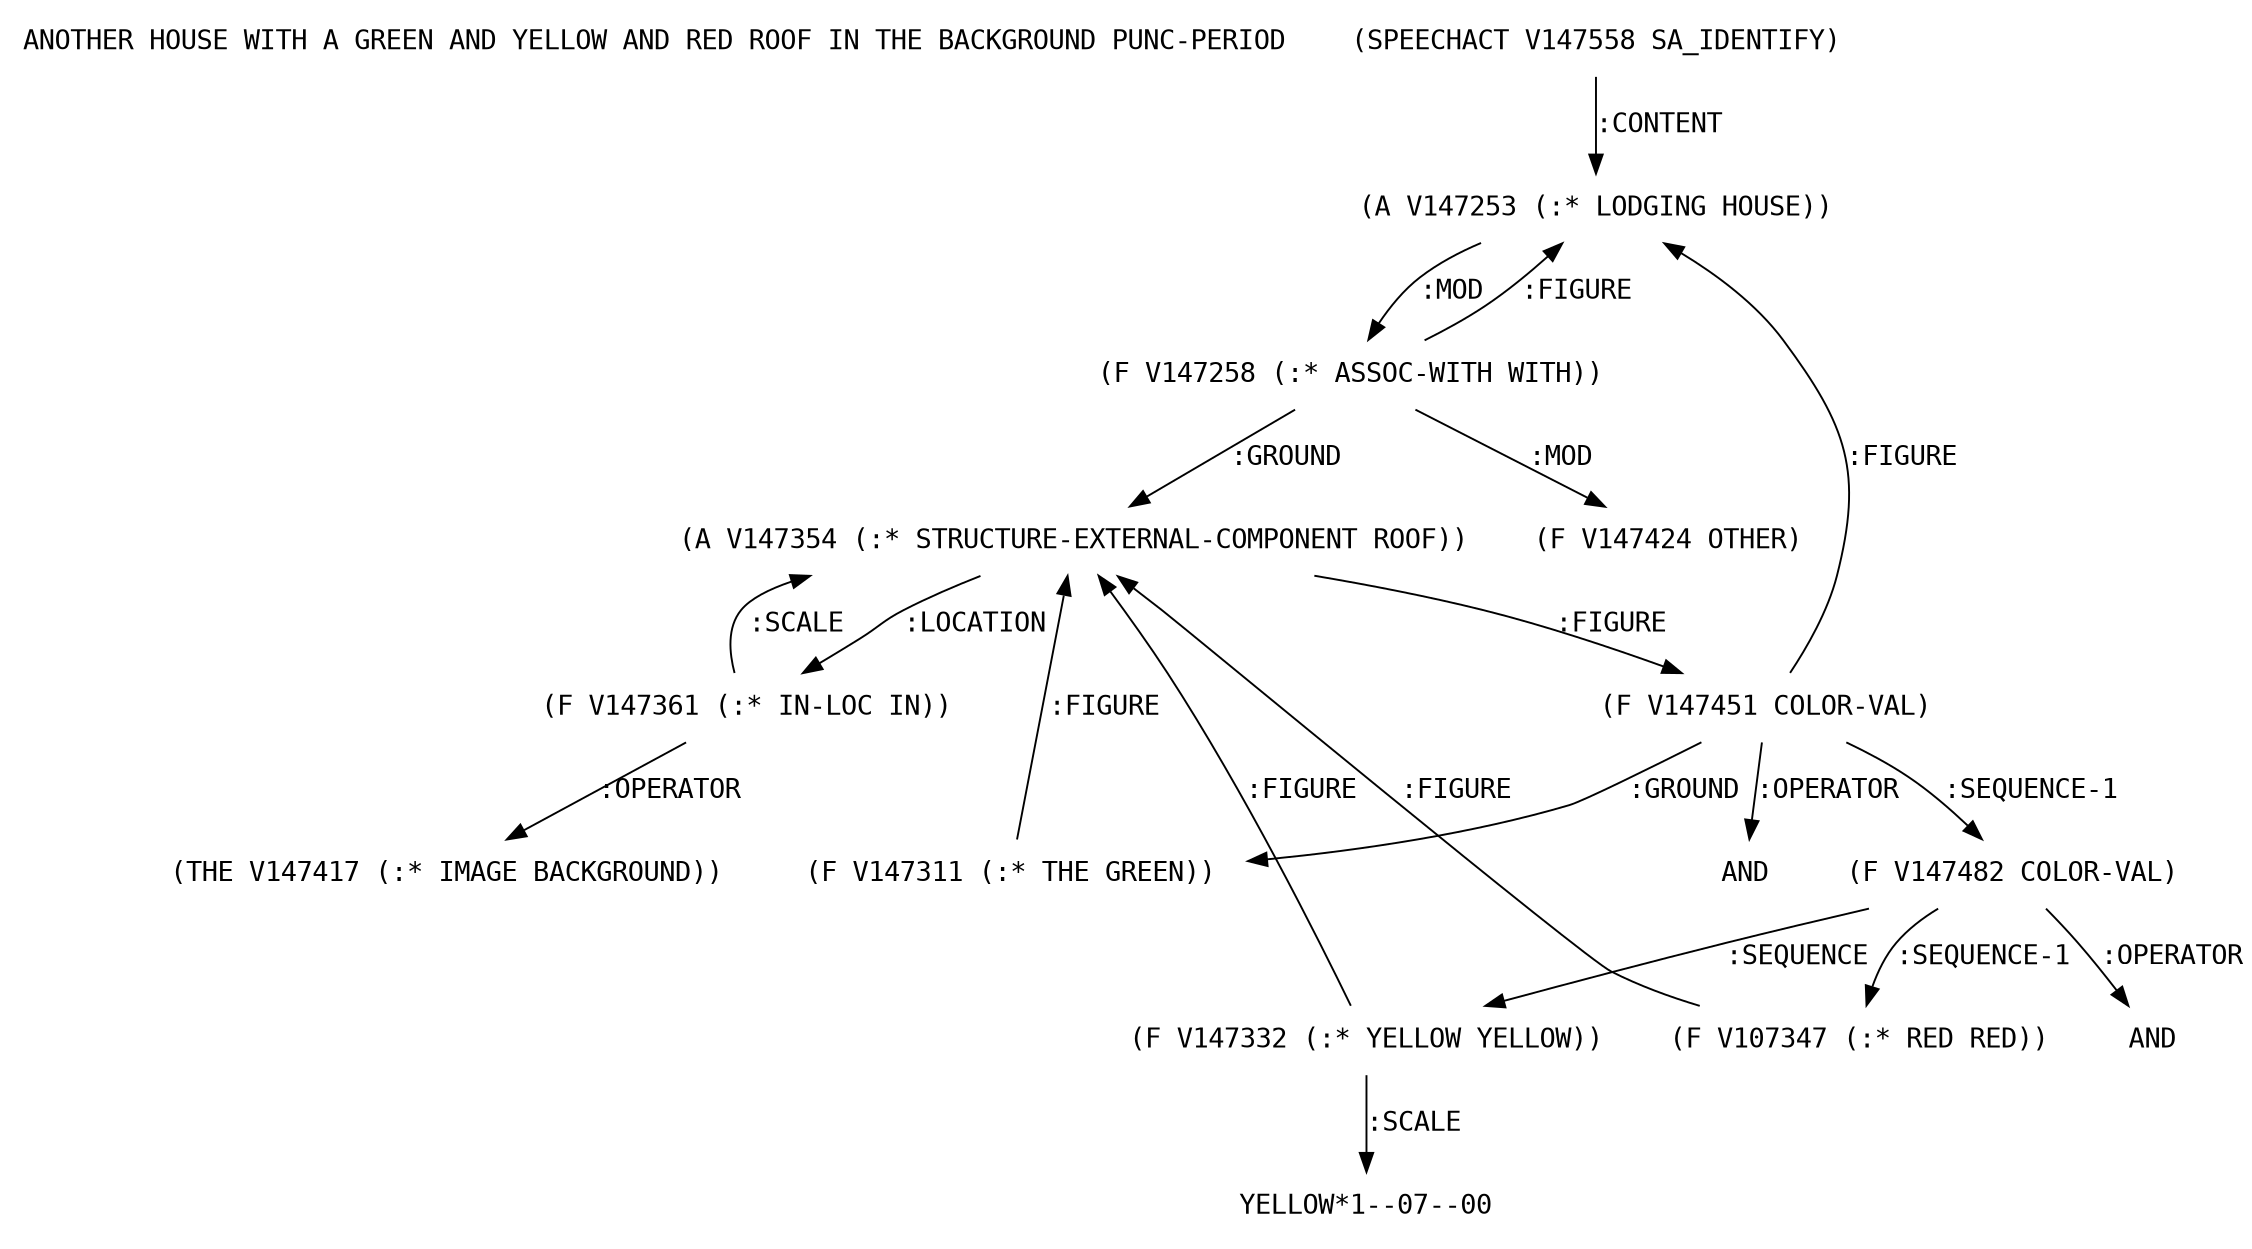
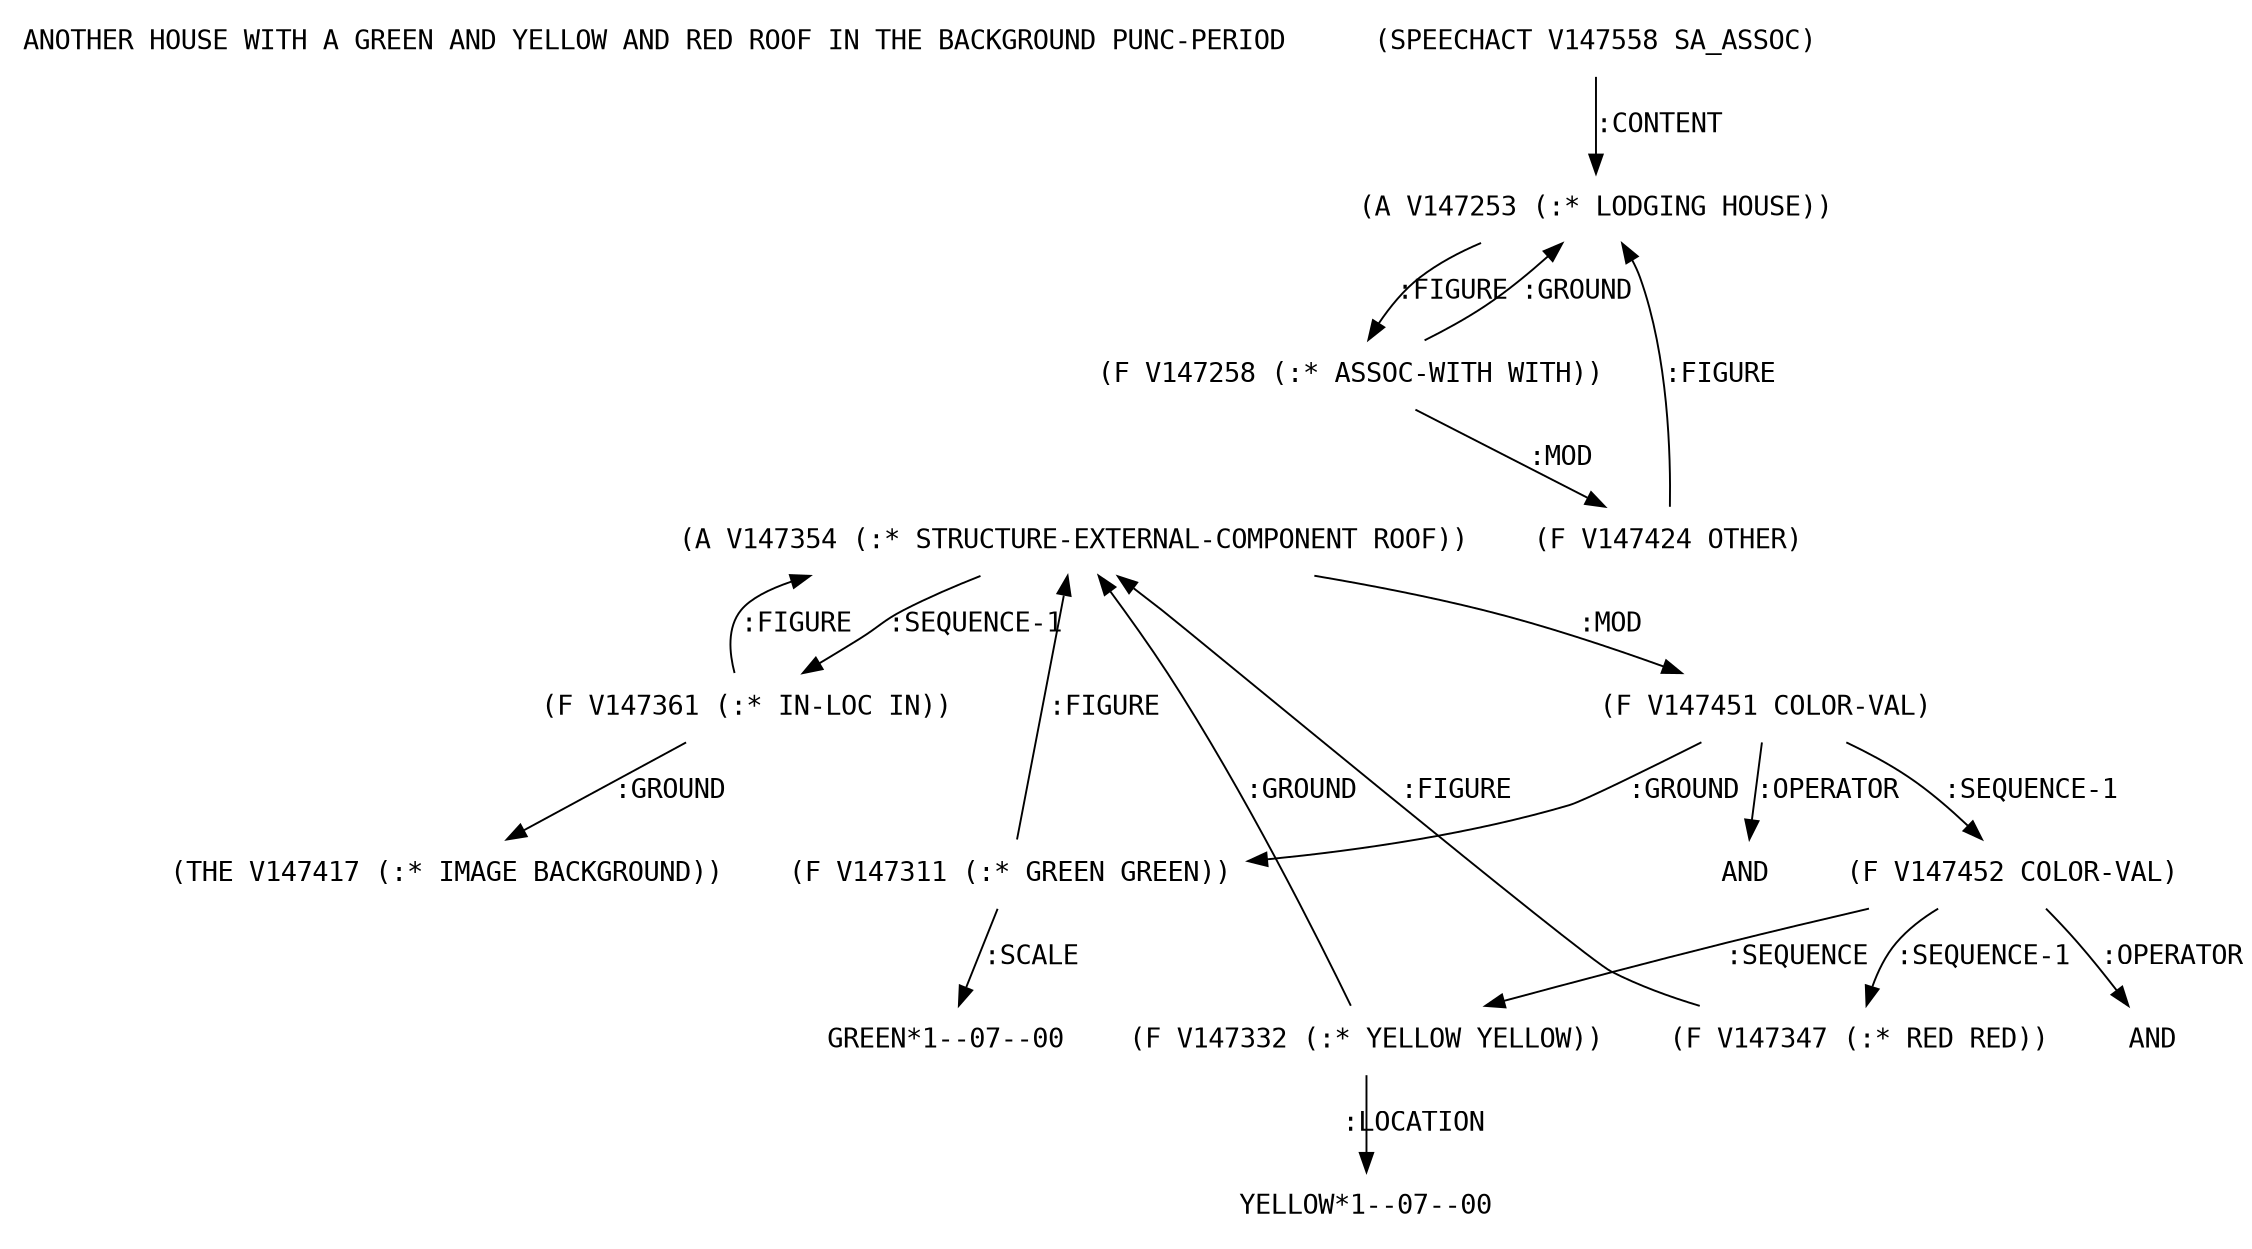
node "(SPEECHACT V147558 SA_IDENTIFY)": label "(SPEECHACT V147558 SA_IDENTIFY)" -> "(SPEECHACT V147558 SA_ASSOC)"
edge "(A V147253 (:* LODGING HOUSE))" -> "(F V147258 (:* ASSOC-WITH WITH))": label ":MOD" -> ":FIGURE"
edge "(F V147258 (:* ASSOC-WITH WITH))" -> "(A V147253 (:* LODGING HOUSE))": label ":FIGURE" -> ":GROUND"
edge "(F V147451 COLOR-VAL)" -> "(A V147253 (:* LODGING HOUSE))": now "(F V147424 OTHER)" -> "(A V147253 (:* LODGING HOUSE))"
edge "(F V147258 (:* ASSOC-WITH WITH))" -> "(A V147354 (:* STRUCTURE-EXTERNAL-COMPONENT ROOF))": removed, label ":GROUND"
edge "(F V147361 (:* IN-LOC IN))" -> "(A V147354 (:* STRUCTURE-EXTERNAL-COMPONENT ROOF))": label ":SCALE" -> ":FIGURE"
edge "(A V147354 (:* STRUCTURE-EXTERNAL-COMPONENT ROOF))" -> "(F V147361 (:* IN-LOC IN))": label ":LOCATION" -> ":SEQUENCE-1"
edge "(A V147354 (:* STRUCTURE-EXTERNAL-COMPONENT ROOF))" -> "(F V147451 COLOR-VAL)": label ":FIGURE" -> ":MOD"
edge "(F V147361 (:* IN-LOC IN))" -> "(THE V147417 (:* IMAGE BACKGROUND))": label ":OPERATOR" -> ":GROUND"
edge "(F V147332 (:* YELLOW YELLOW))" -> "(A V147354 (:* STRUCTURE-EXTERNAL-COMPONENT ROOF))": label ":FIGURE" -> ":GROUND"
node "(F V147311 (:* THE GREEN))": label "(F V147311 (:* THE GREEN))" -> "(F V147311 (:* GREEN GREEN))"
node "(F V147482 COLOR-VAL)": label "(F V147482 COLOR-VAL)" -> "(F V147452 COLOR-VAL)"
node "GREEN*1--07--00": added
node "(F V107347 (:* RED RED))": label "(F V107347 (:* RED RED))" -> "(F V147347 (:* RED RED))"
edge "(F V147332 (:* YELLOW YELLOW))" -> "YELLOW*1--07--00": label ":SCALE" -> ":LOCATION"
